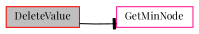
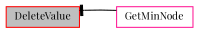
edge "DeleteValue" -> "GetMinNode": reversed
